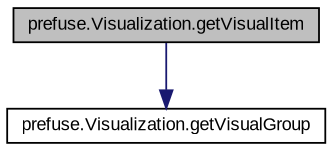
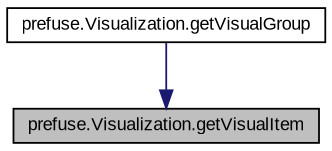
edge "prefuse.Visualization.getVisualItem" -> "prefuse.Visualization.getVisualGroup": reversed
